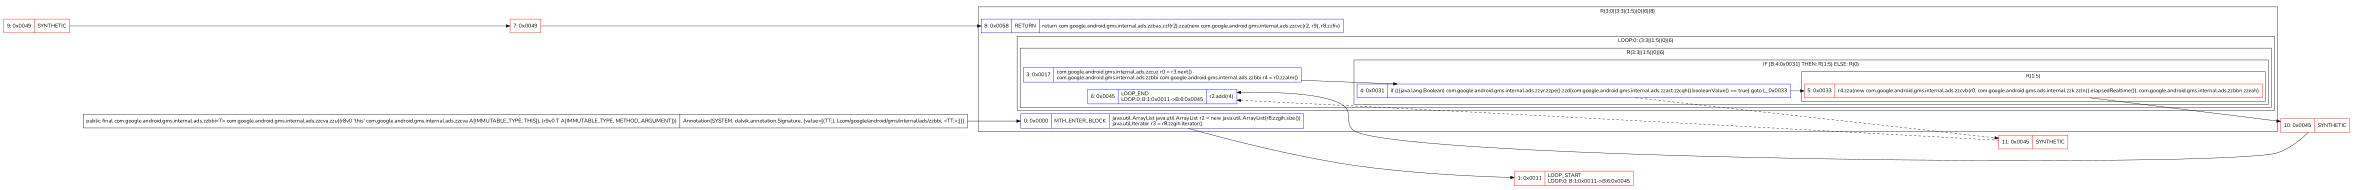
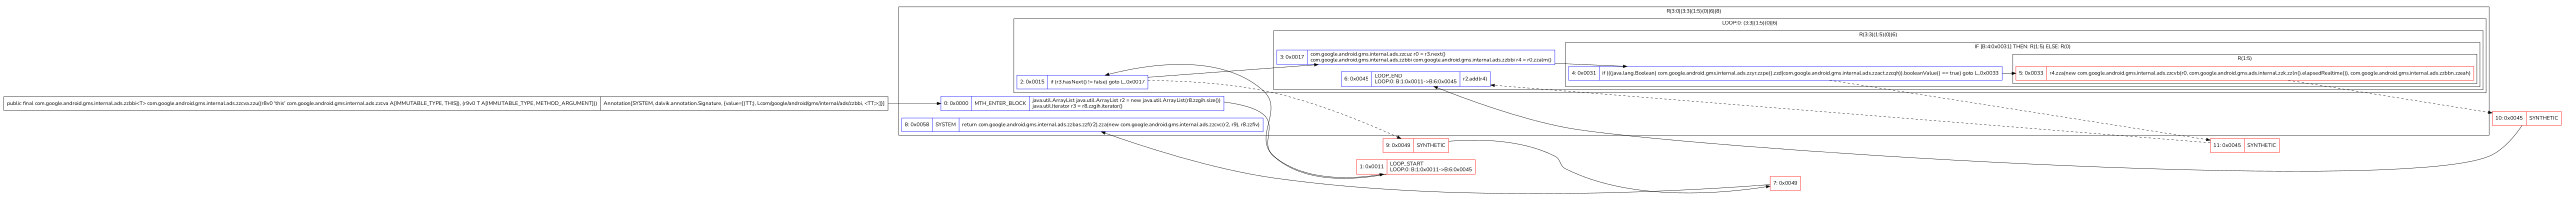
node "8: 0x0058": text "RETURN" -> "SYSTEM"
node "2: 0x0015": added
edge "5: 0x0033" -> "10: 0x0045": style solid -> dashed
